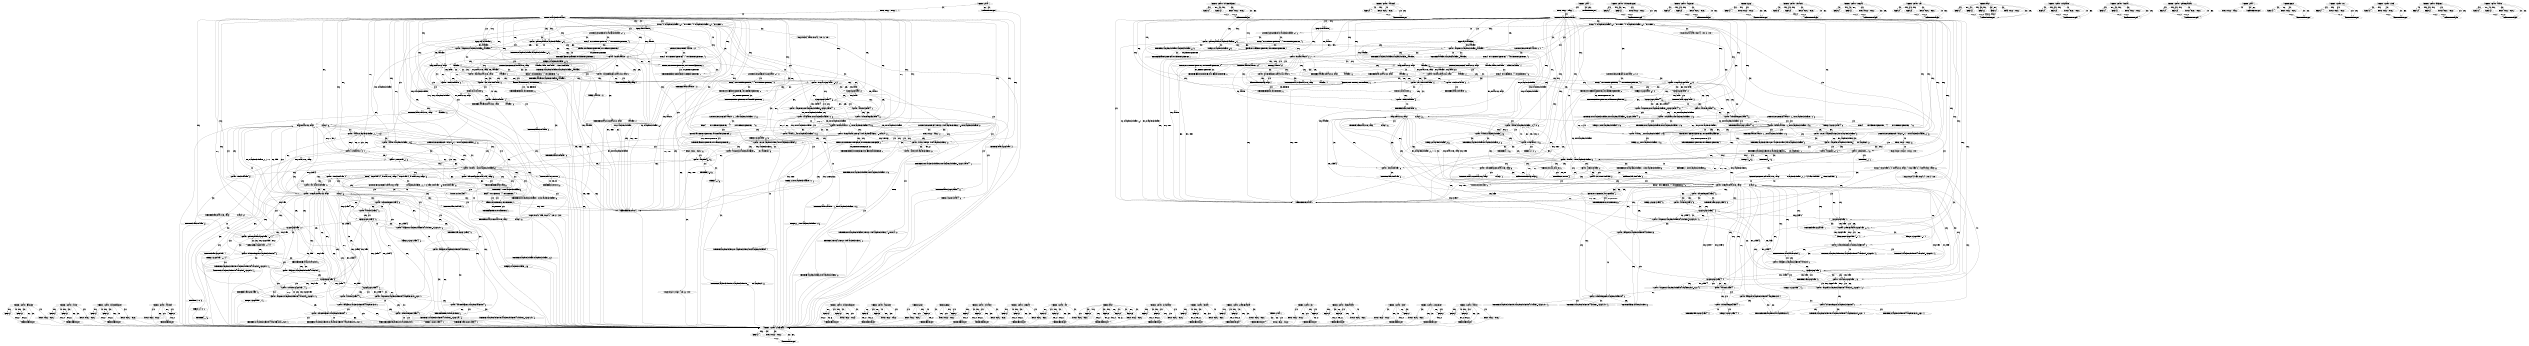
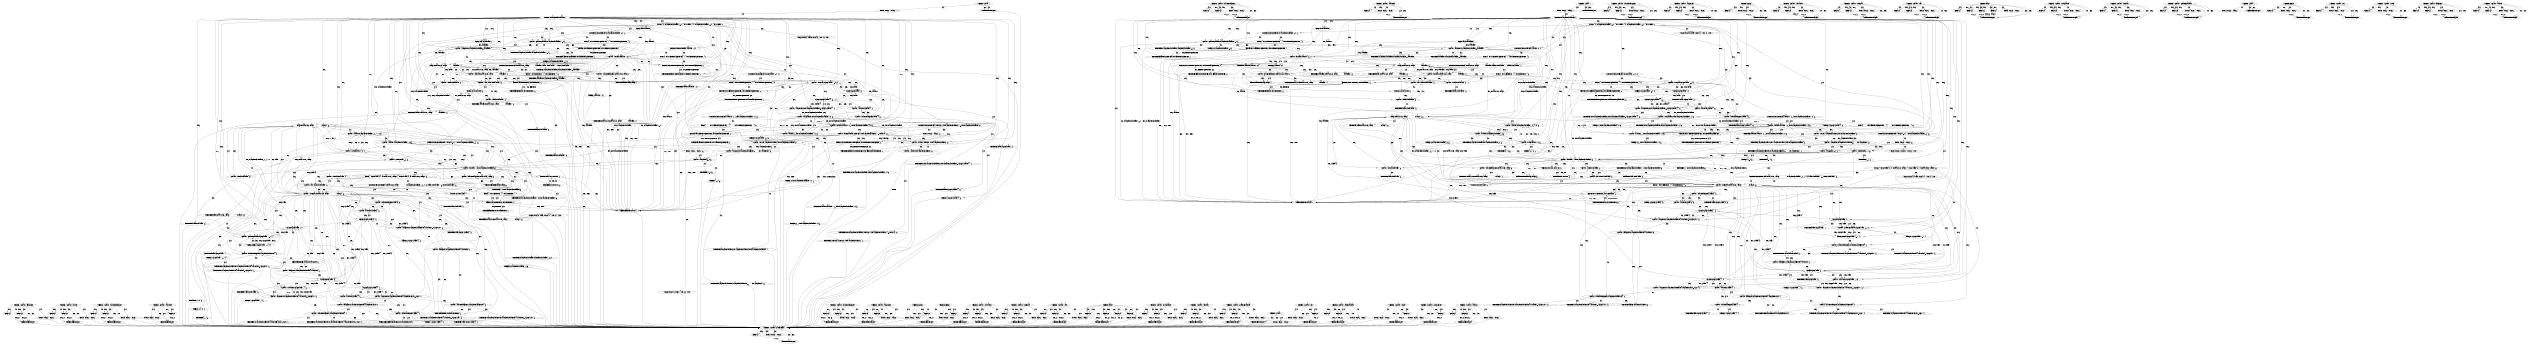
edge "(<operator>.division,SIZE_MAX / sizeof(SampleToChunkEntry))" -> "(<operator>.sizeOf,sizeof(SampleToChunkEntry))": label "DDG: p2" -> "AST: "
node "(IDENTIFIER,SampleToChunkEntry,sizeof(SampleToChunkEntry))": removed
